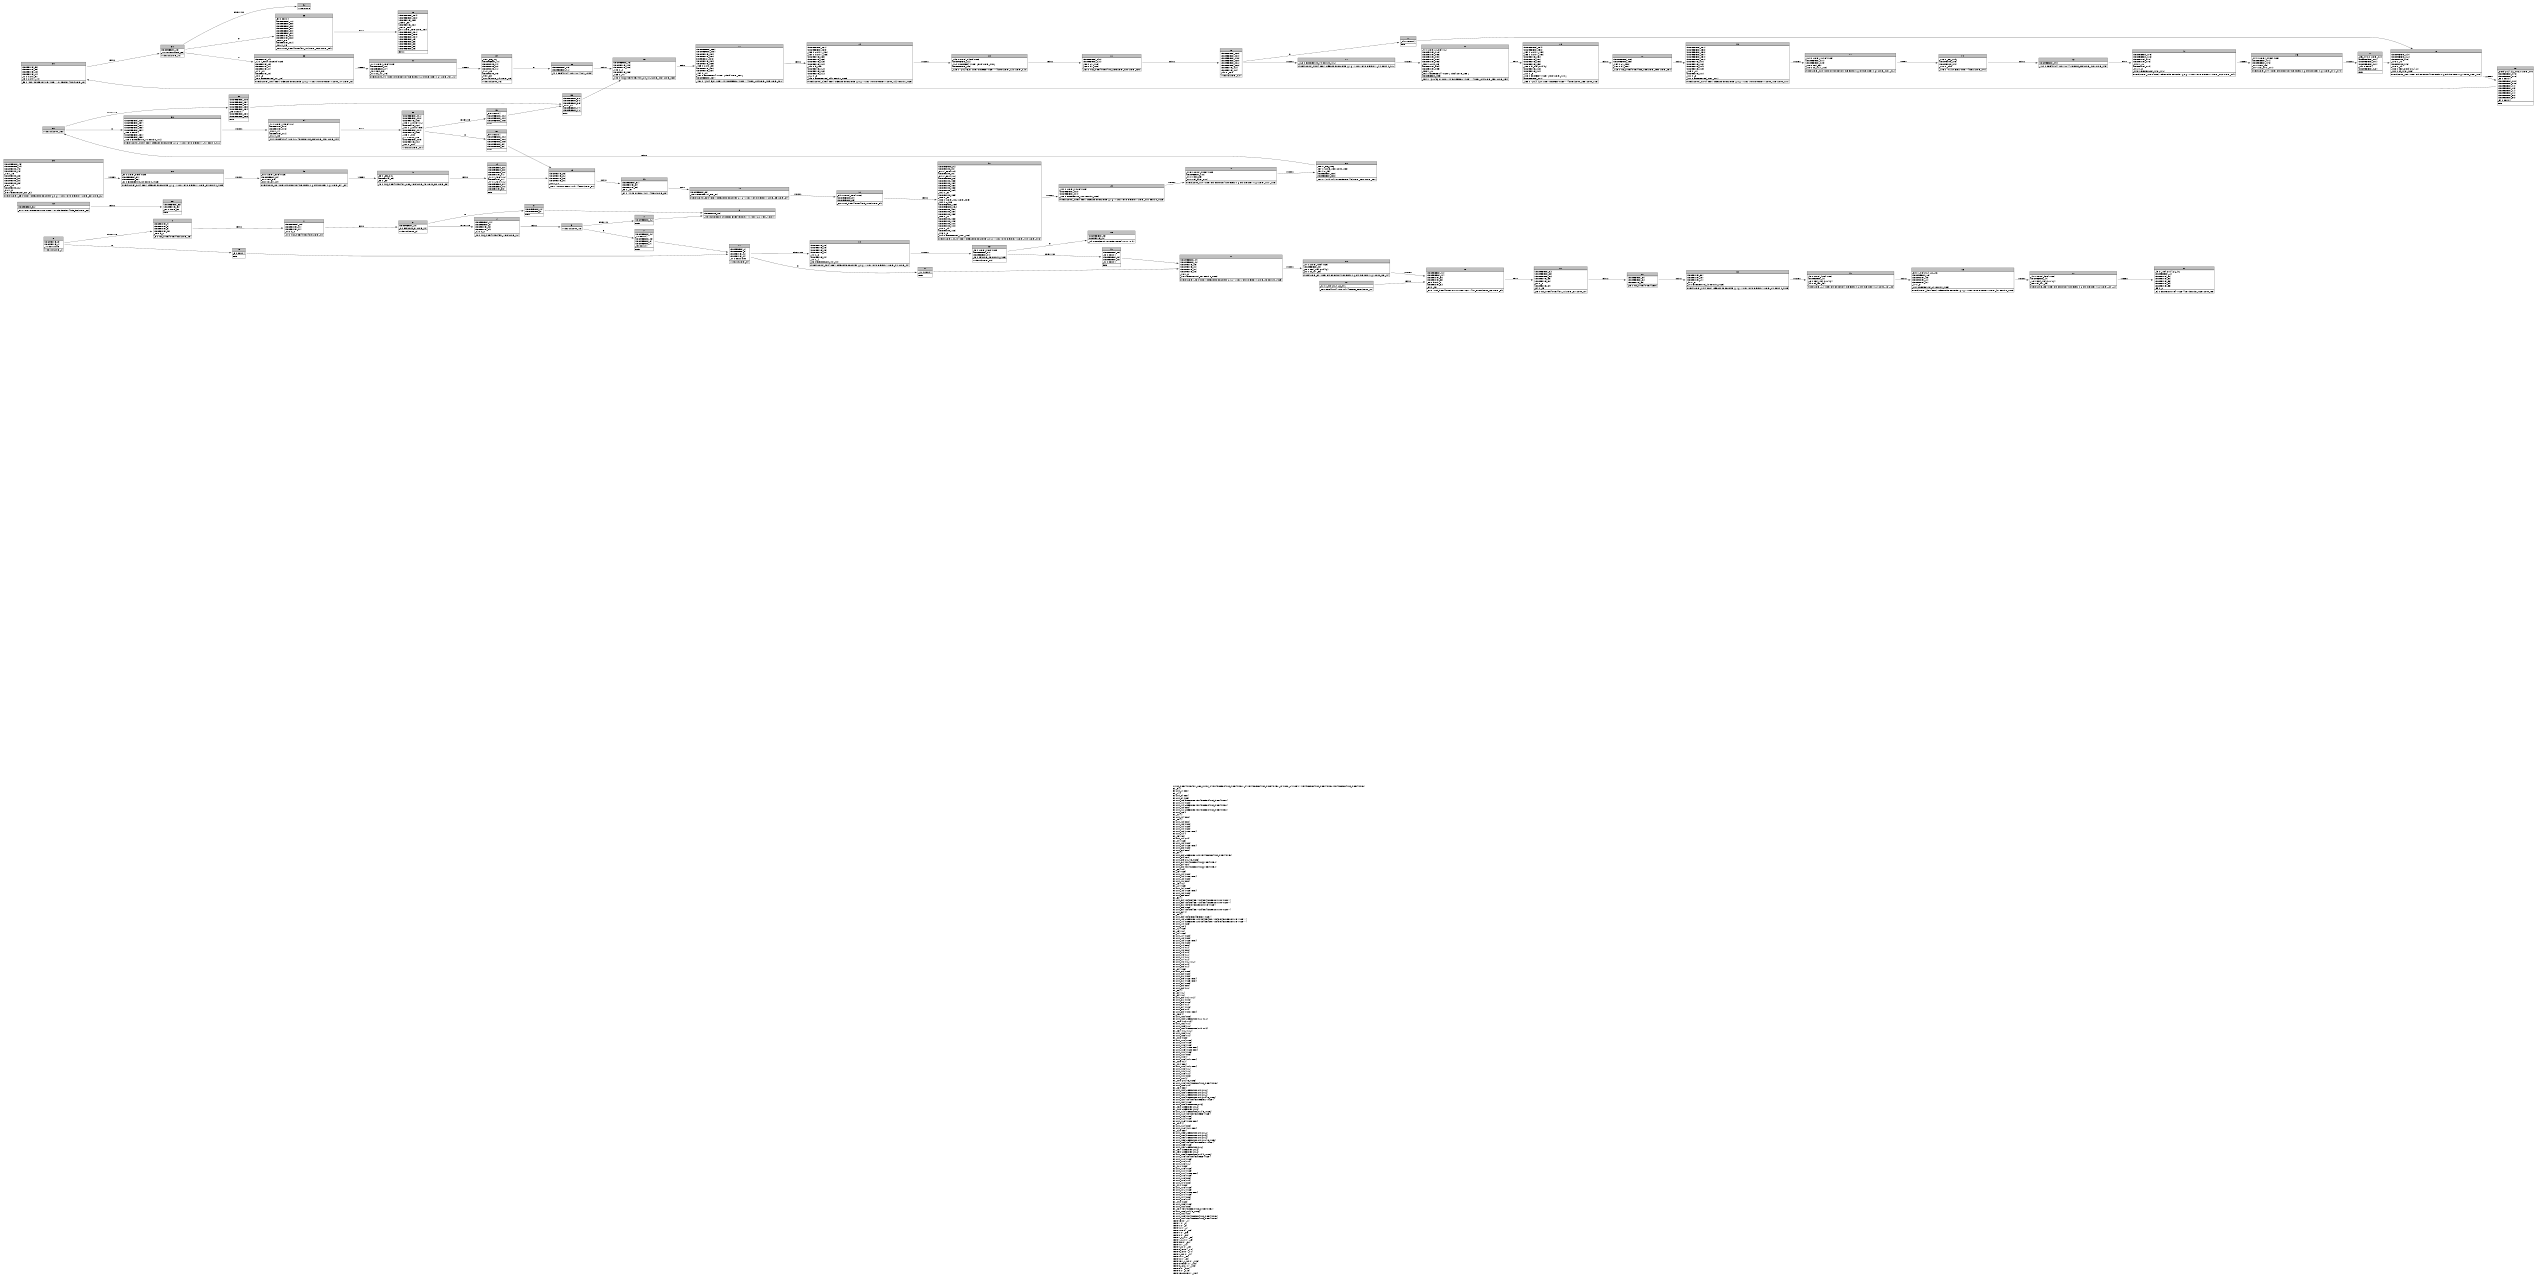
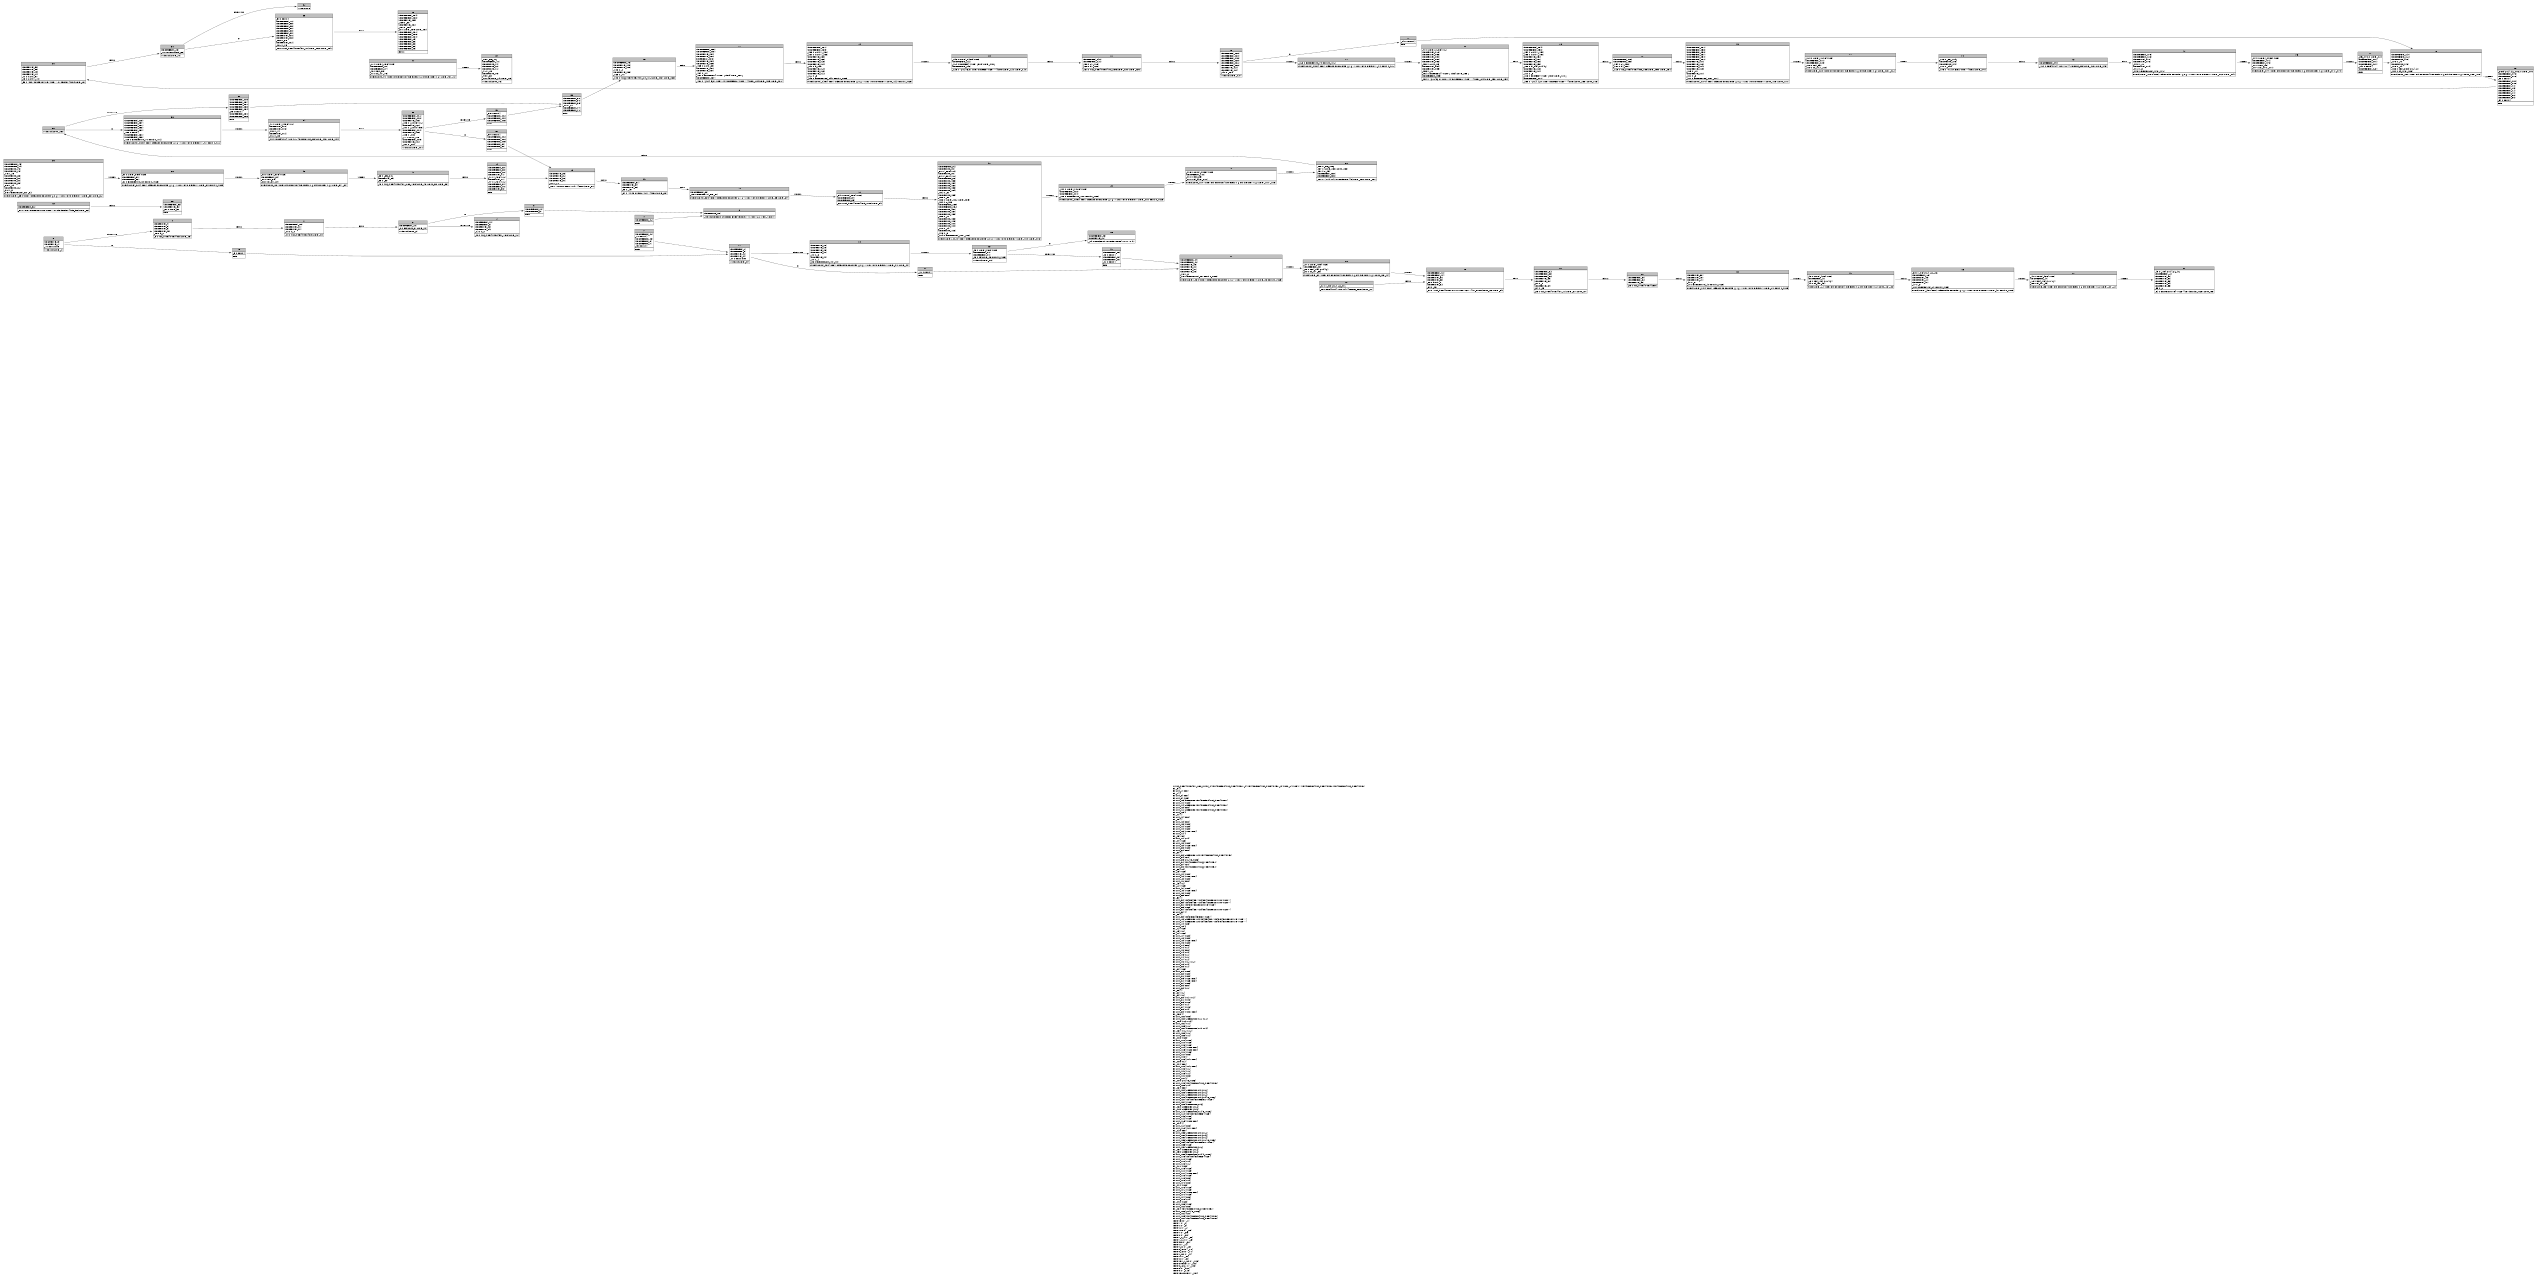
node "33": removed
node "59": removed
node "5": removed
